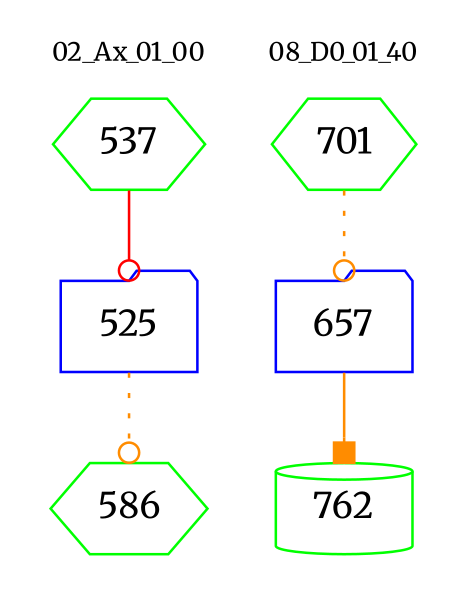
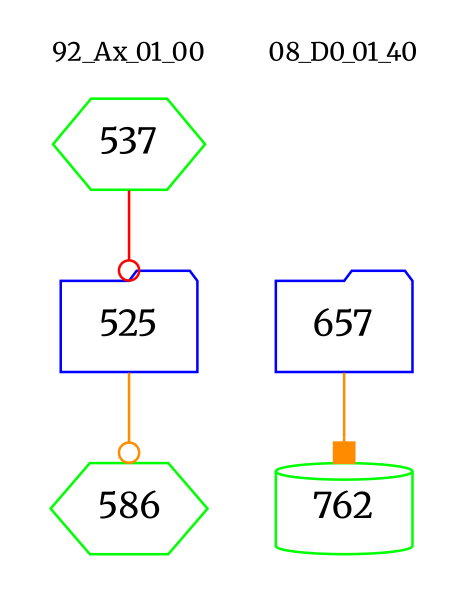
cluster "02_Ax_01_00": label "02_Ax_01_00" -> "92_Ax_01_00"
node "701": removed
edge "525" -> "586": style dotted -> solid
